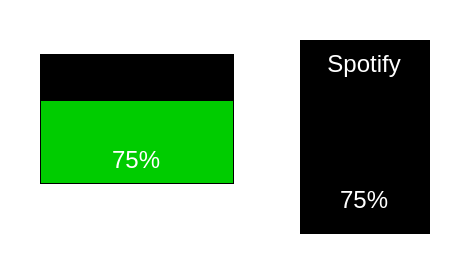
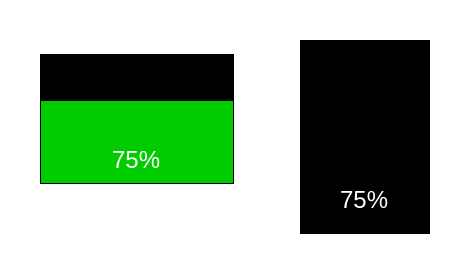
node "Spotify": removed
